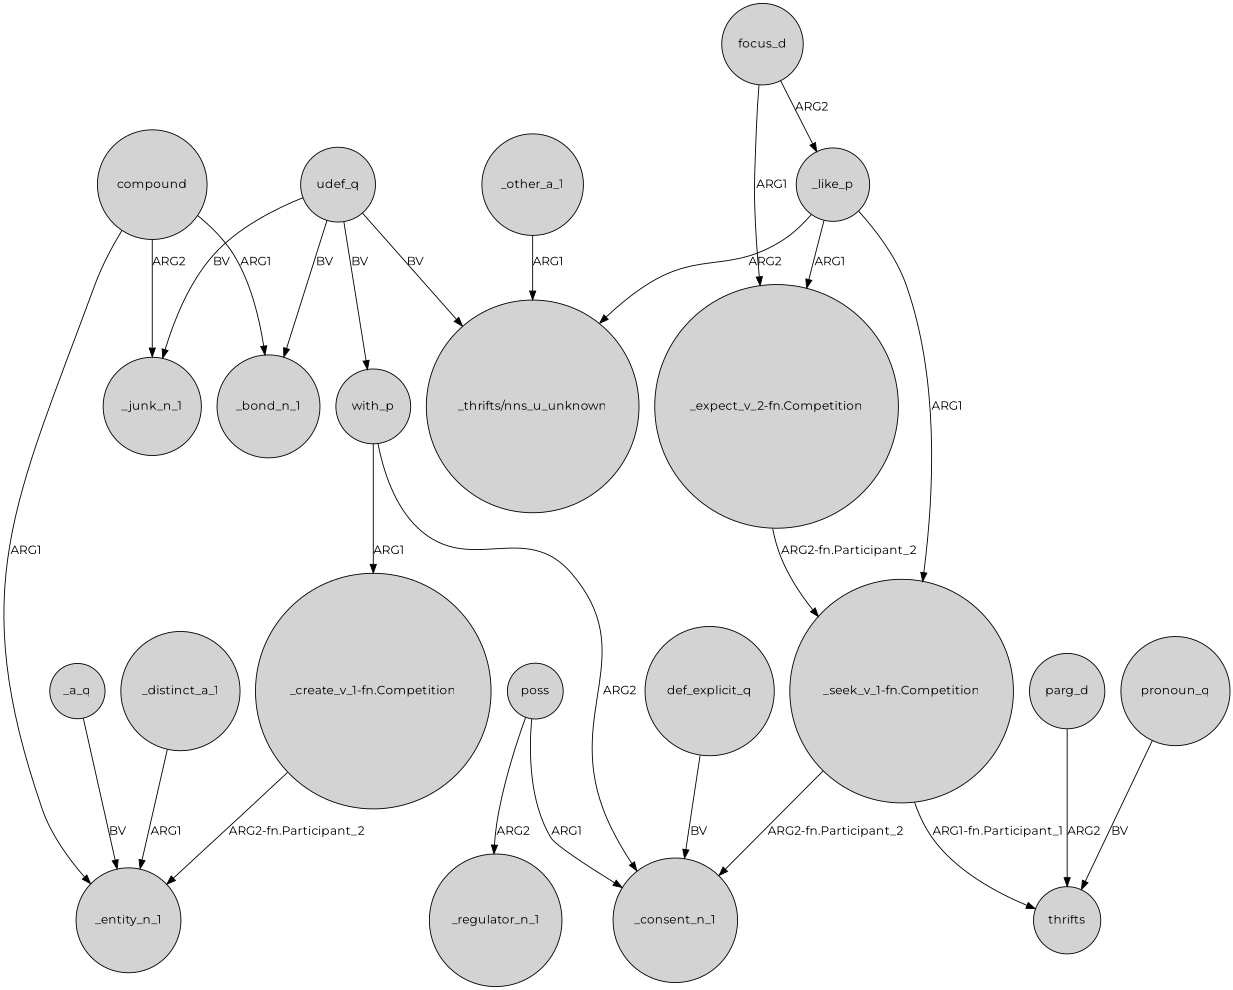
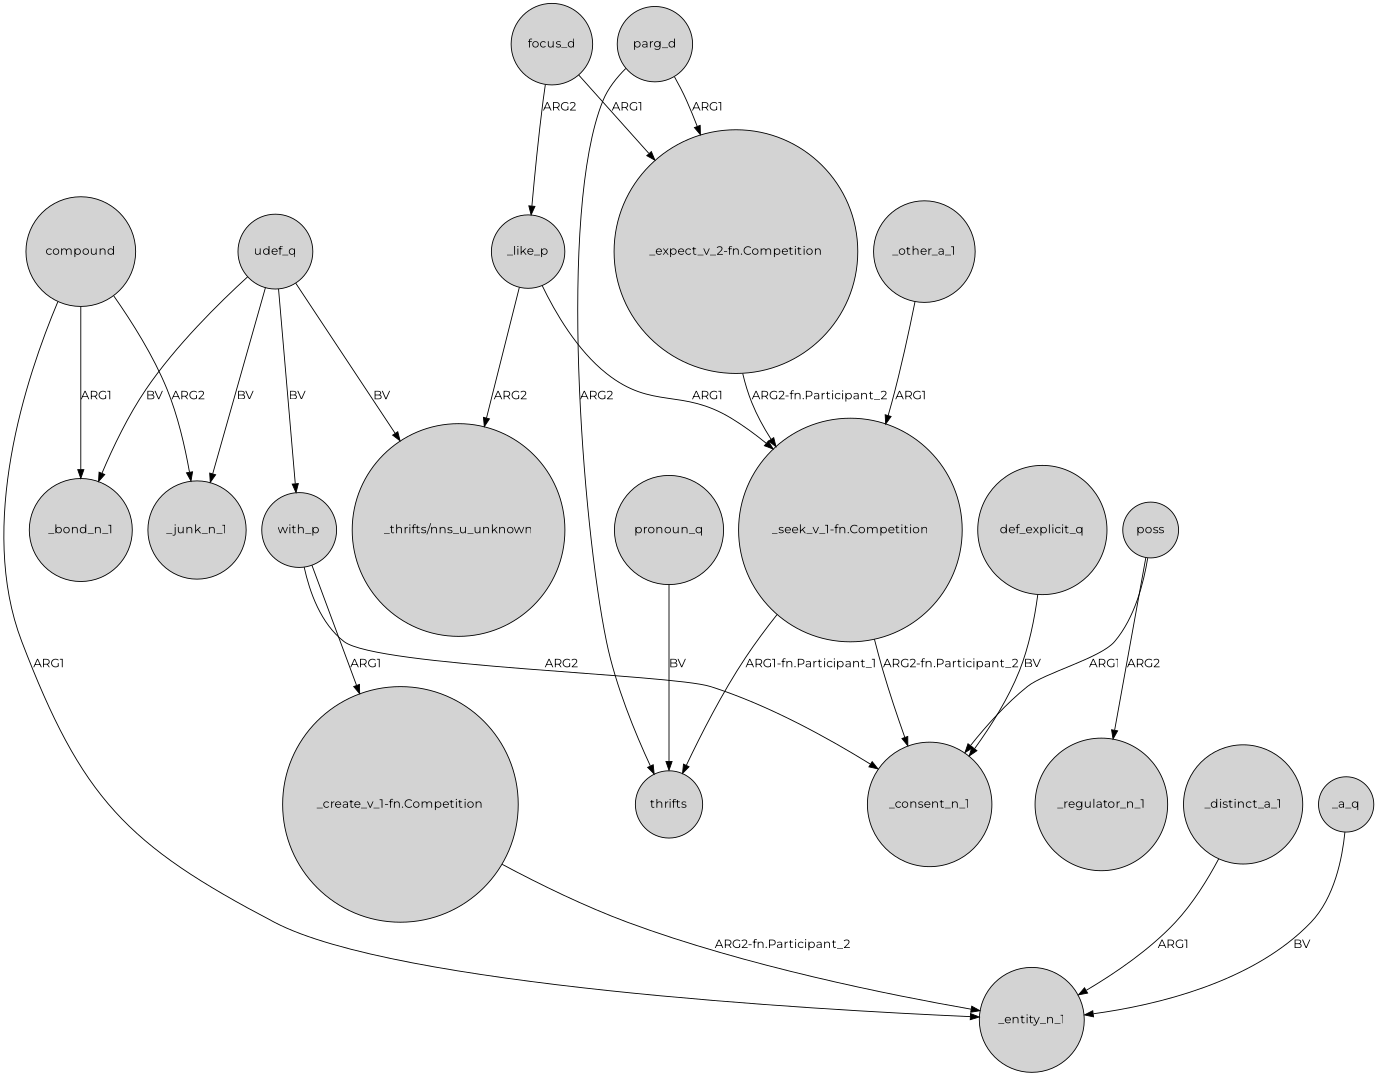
edge "_like_p" -> "_expect_v_2-fn.Competition": now "parg_d" -> "_expect_v_2-fn.Competition"
edge "_other_a_1" -> "_thrifts/nns_u_unknown": now "_other_a_1" -> "_seek_v_1-fn.Competition"
